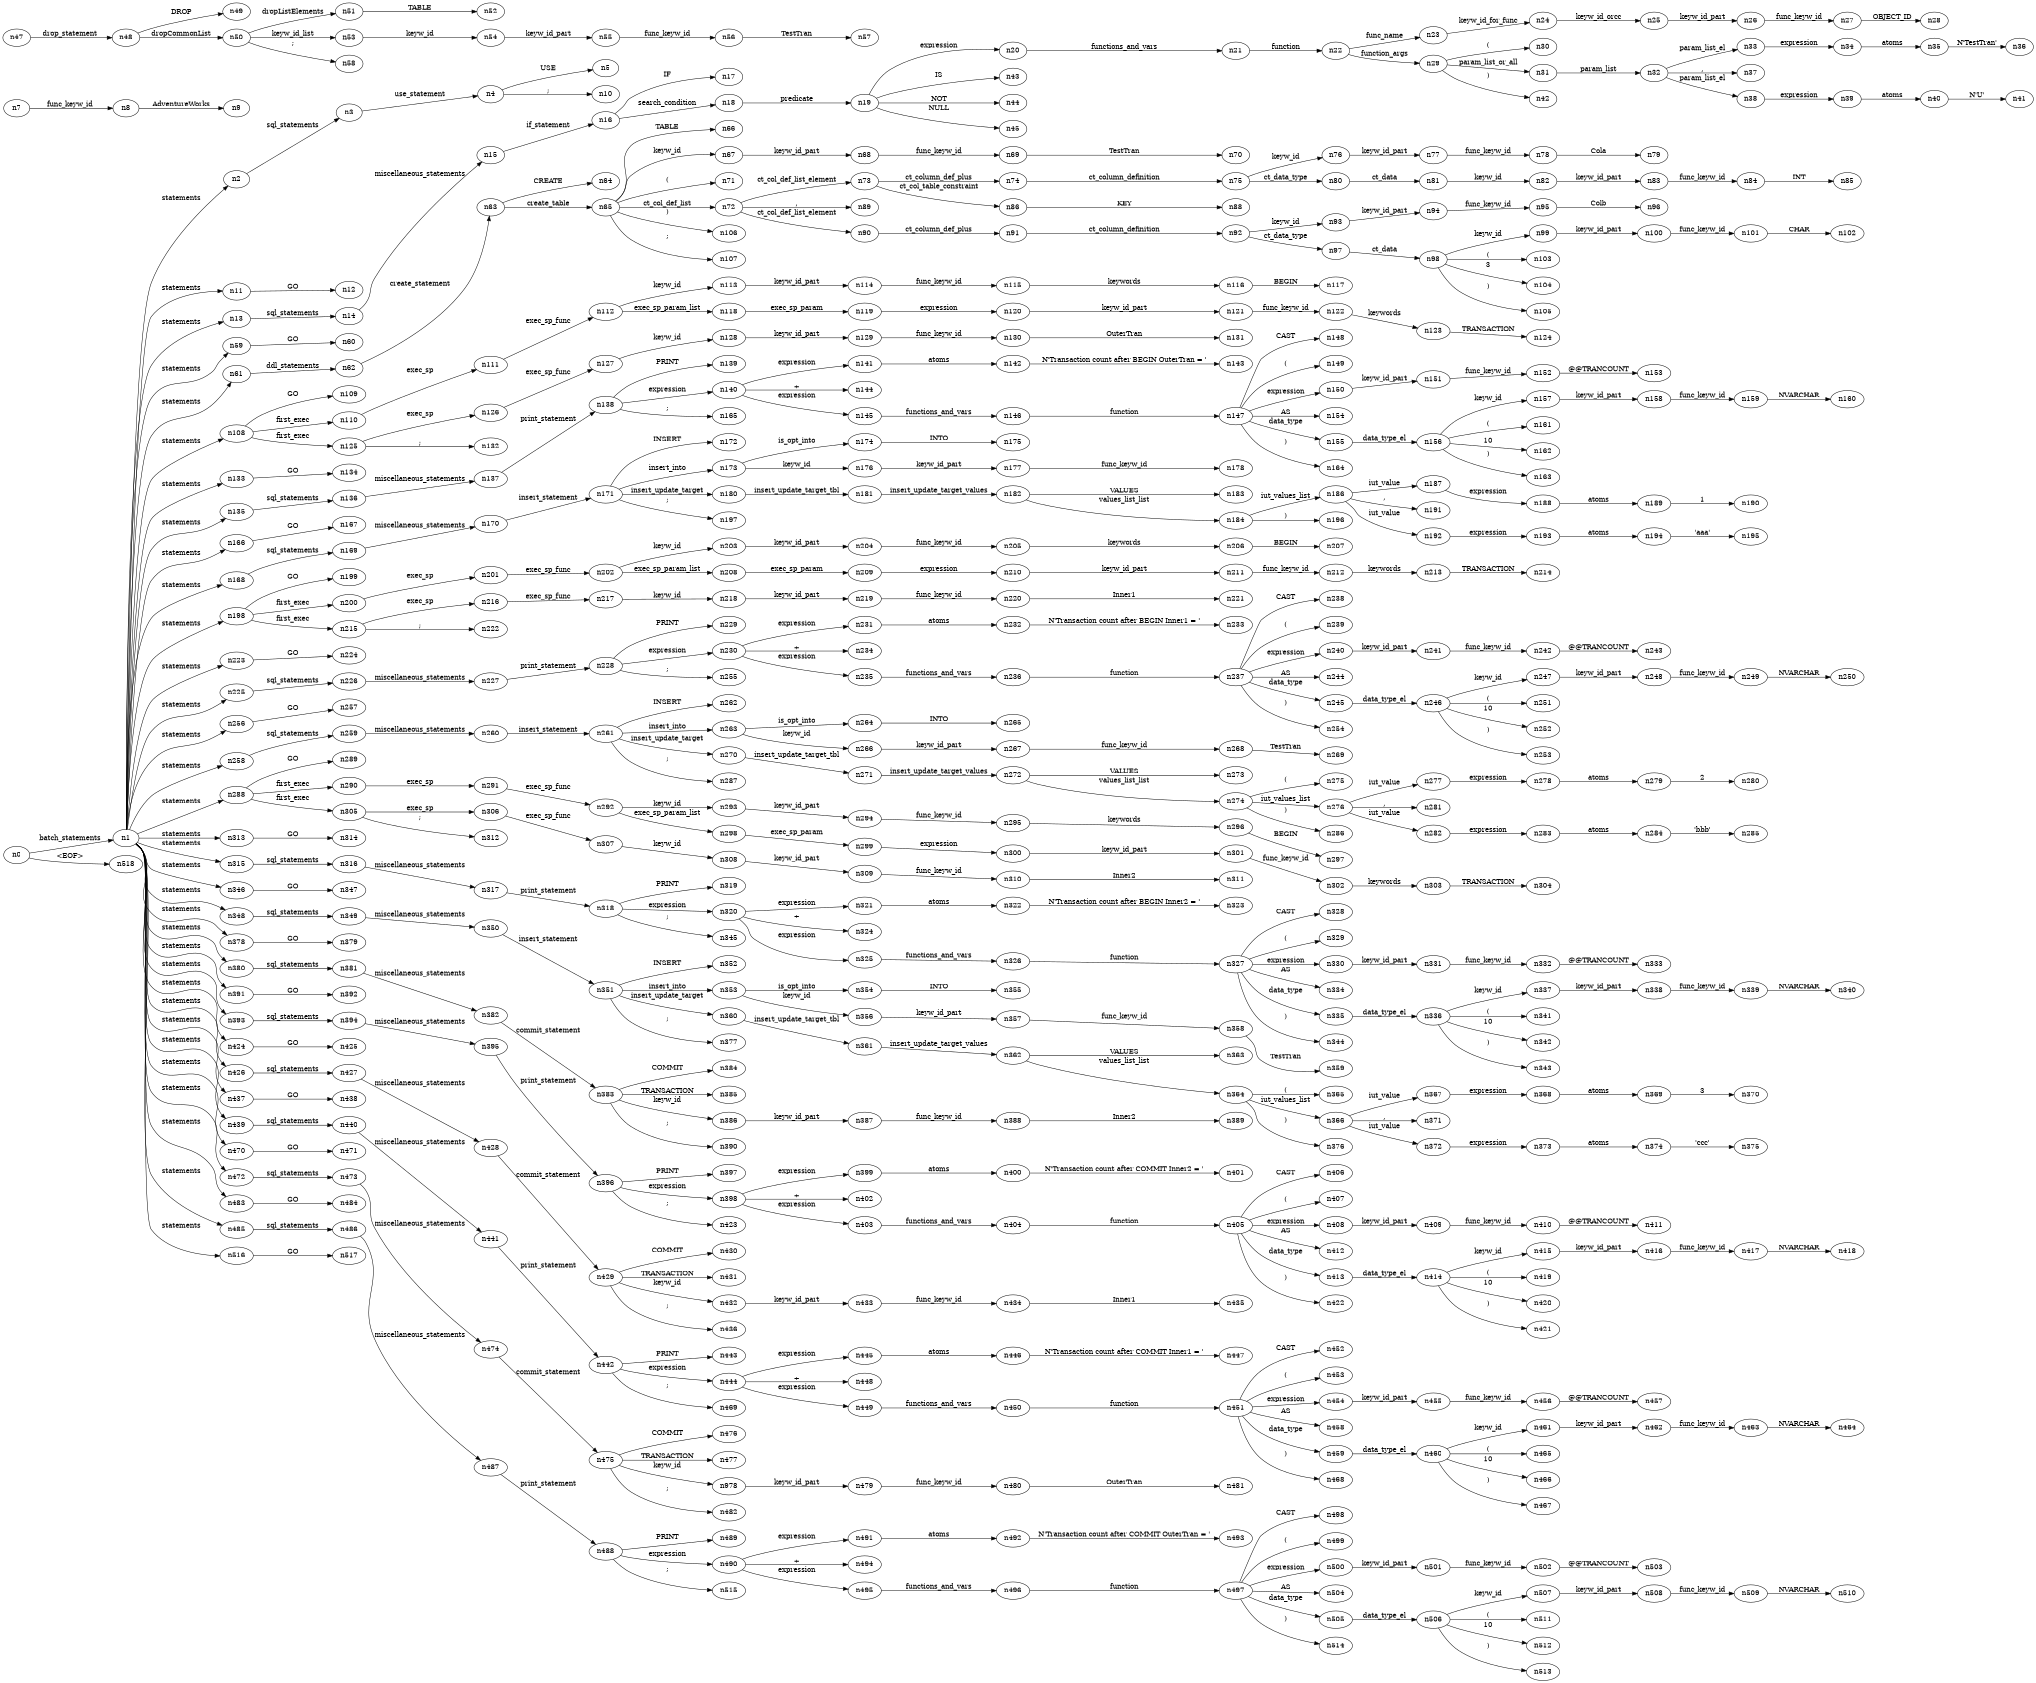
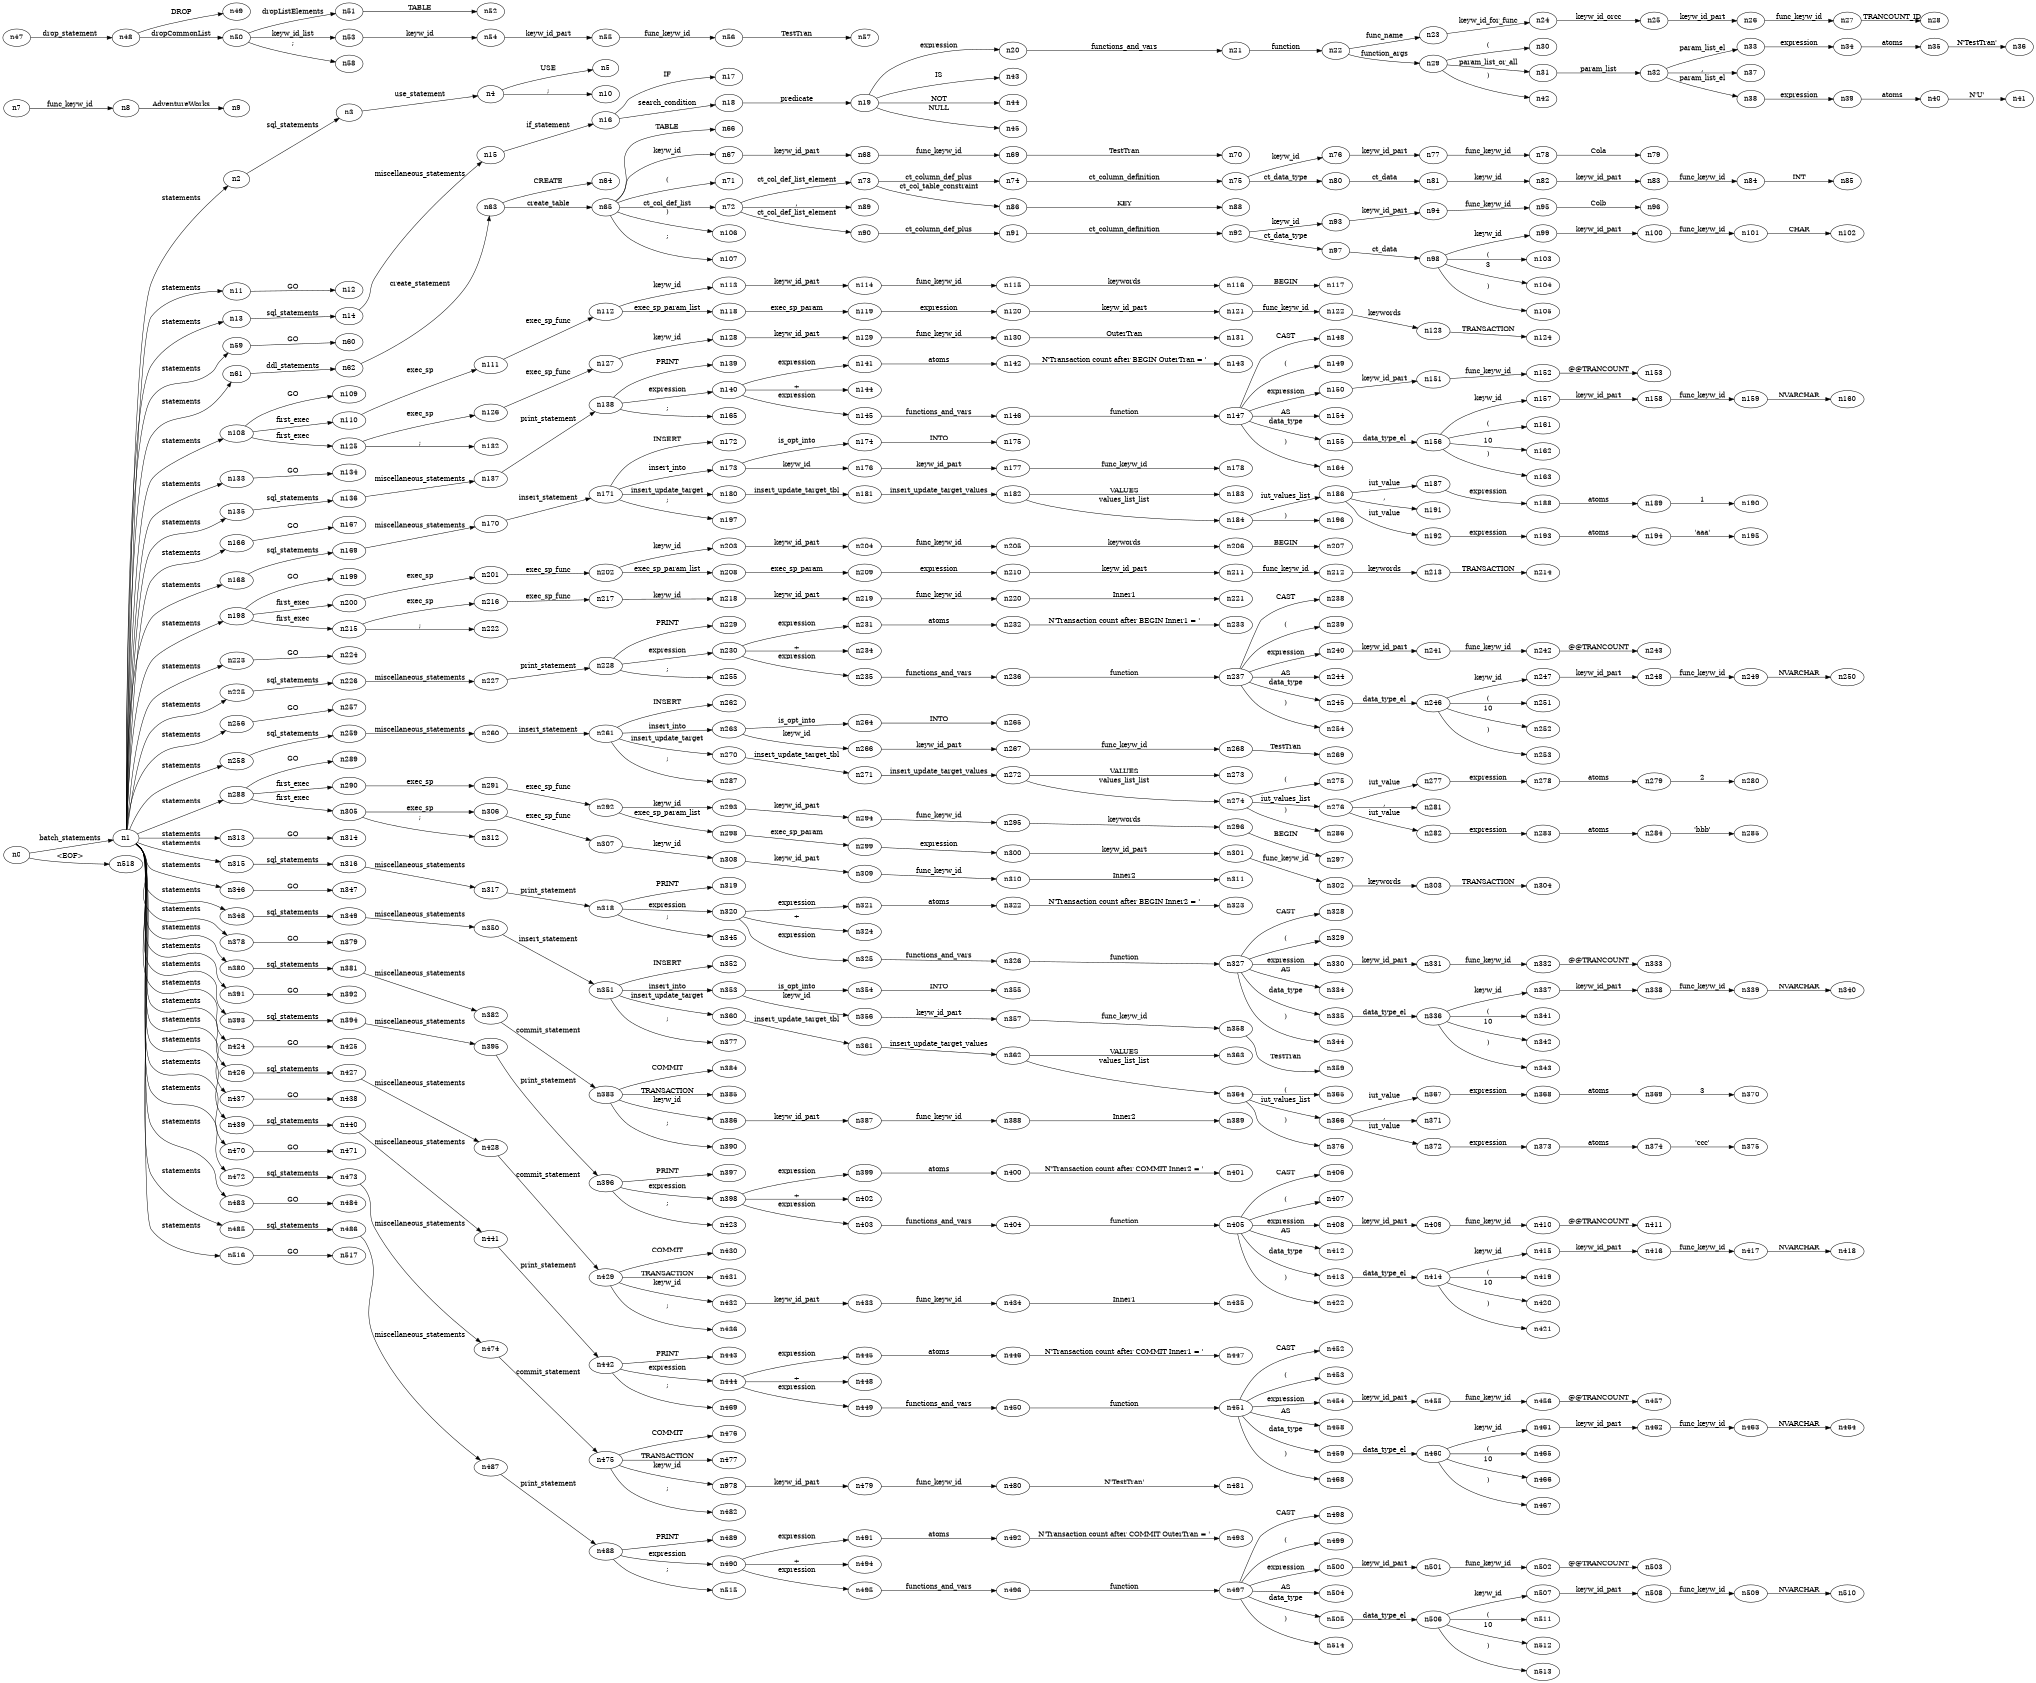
edge "n27" -> "n28": label "OBJECT_ID" -> "TRANCOUNT_ID"
edge "n480" -> "n481": label "OuterTran" -> "N'TestTran'"
